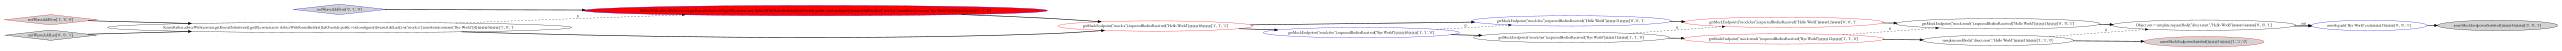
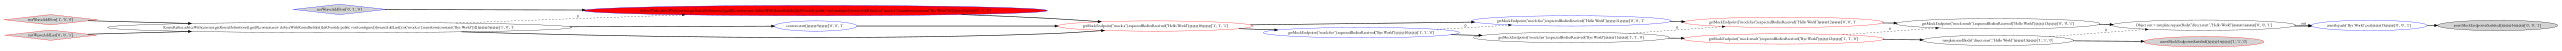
node "context.start()@@@9@@@['0', '0', '1']": added
node "testWeaveAddLast['0', '0', '1']": color black -> red
